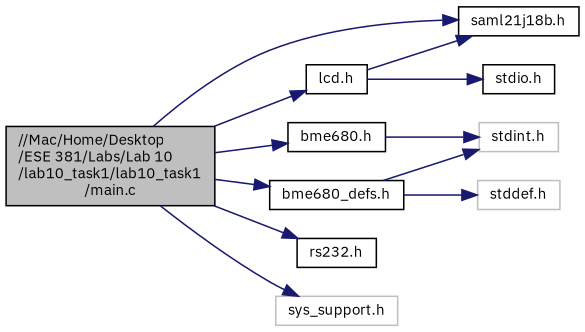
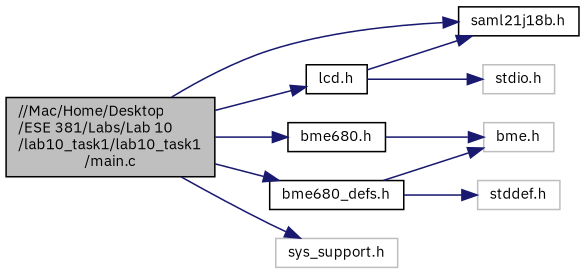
node "stdio.h": color black -> grey75
node "stdint.h": label "stdint.h" -> "bme.h"
node "rs232.h": removed
